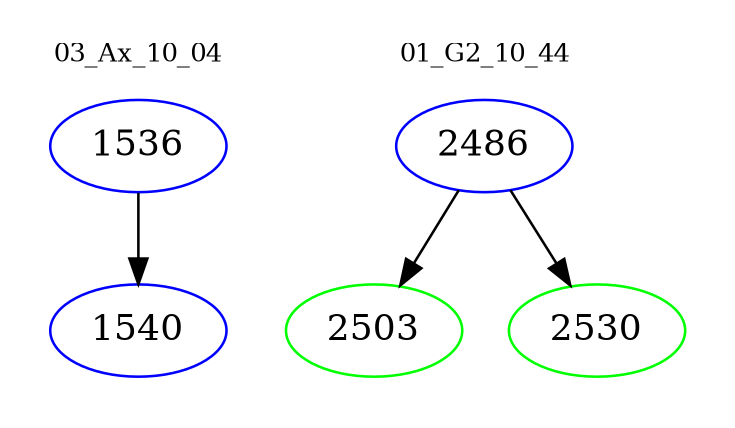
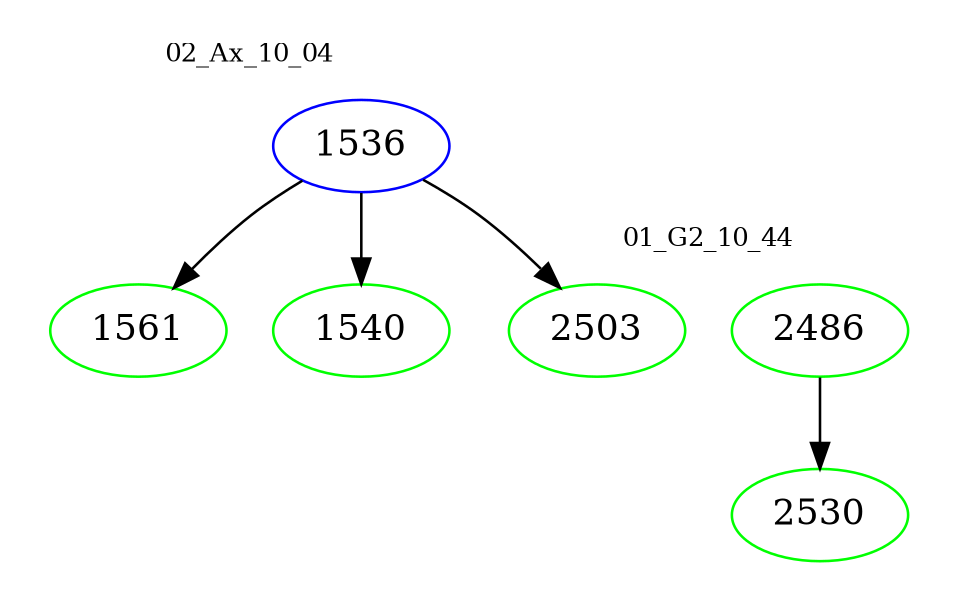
cluster "03_Ax_10_04": label "03_Ax_10_04" -> "02_Ax_10_04"
node "2486": color blue -> green
edge "2486" -> "2503": now "1536" -> "2503"
node "1540": color blue -> green
node "1561": added
